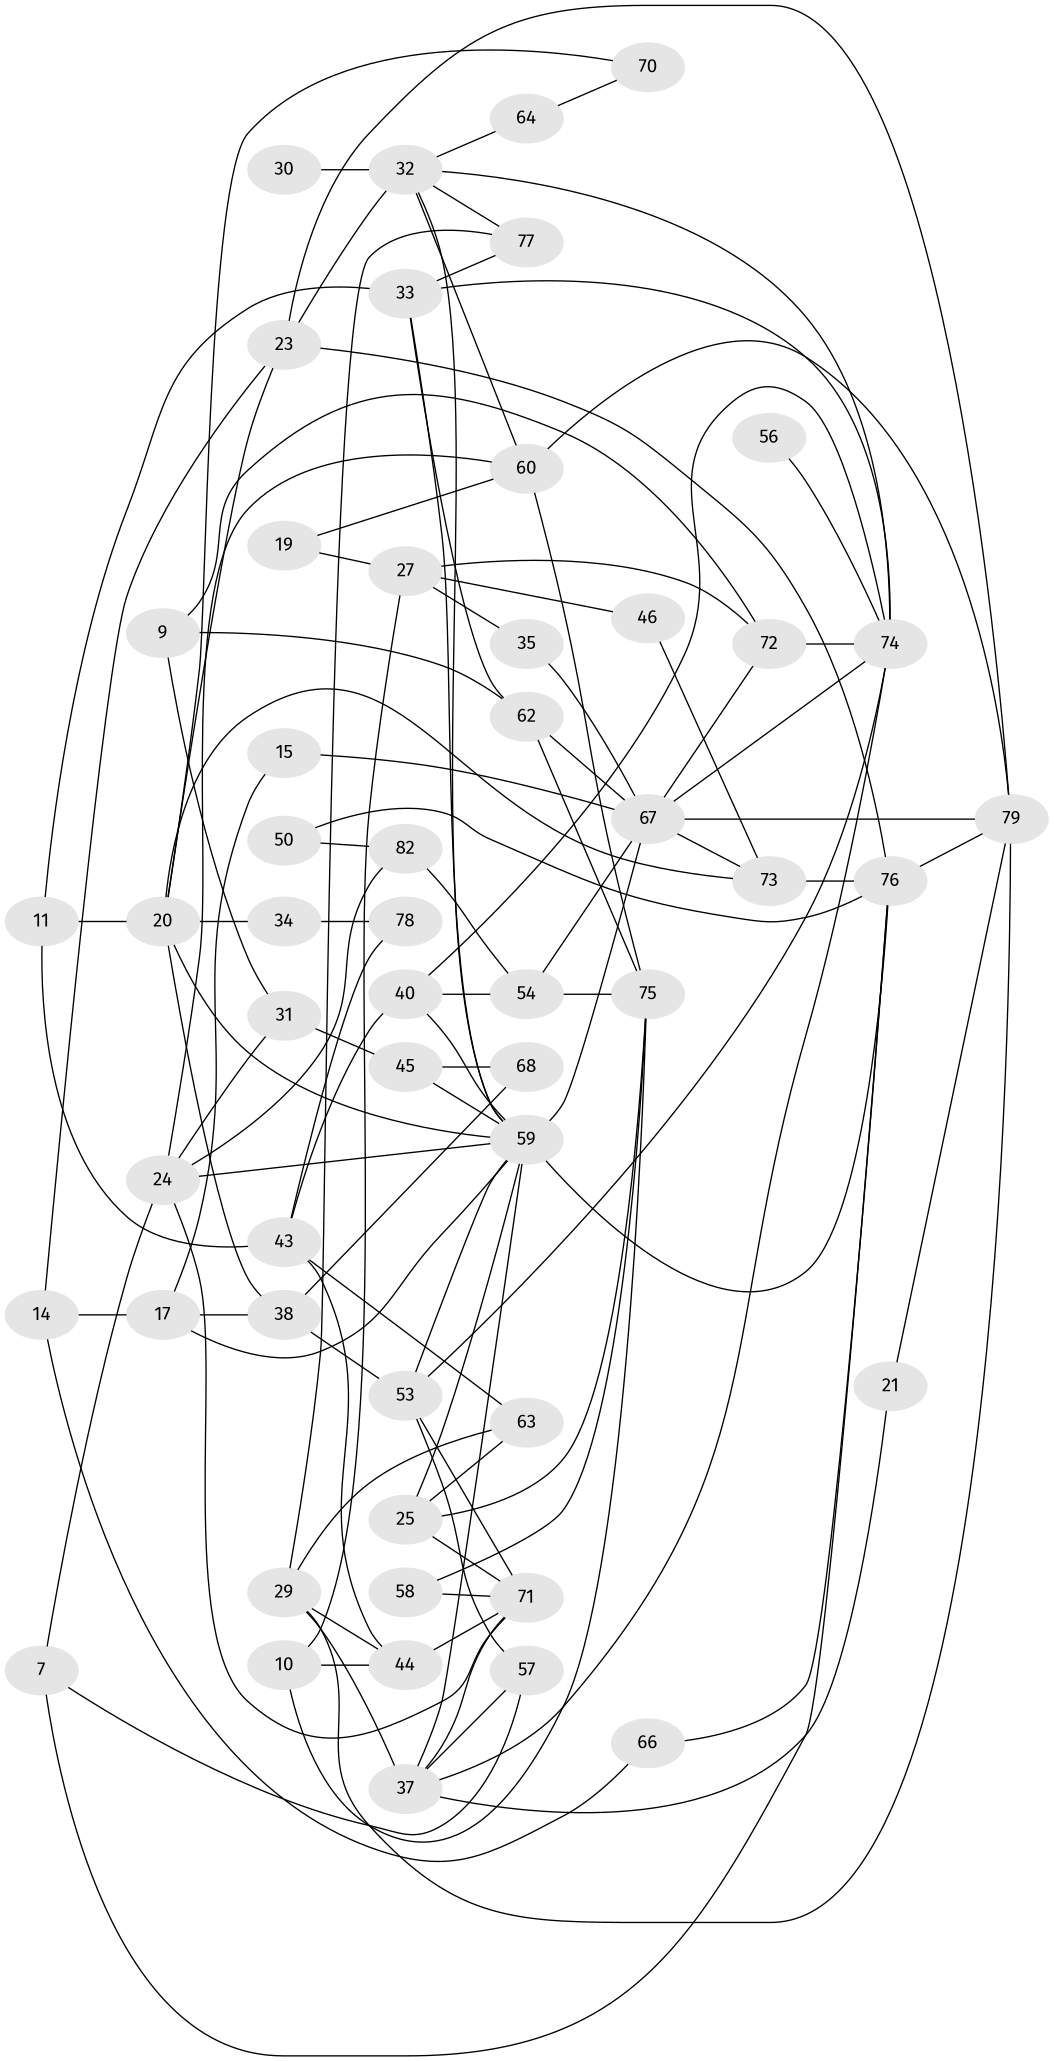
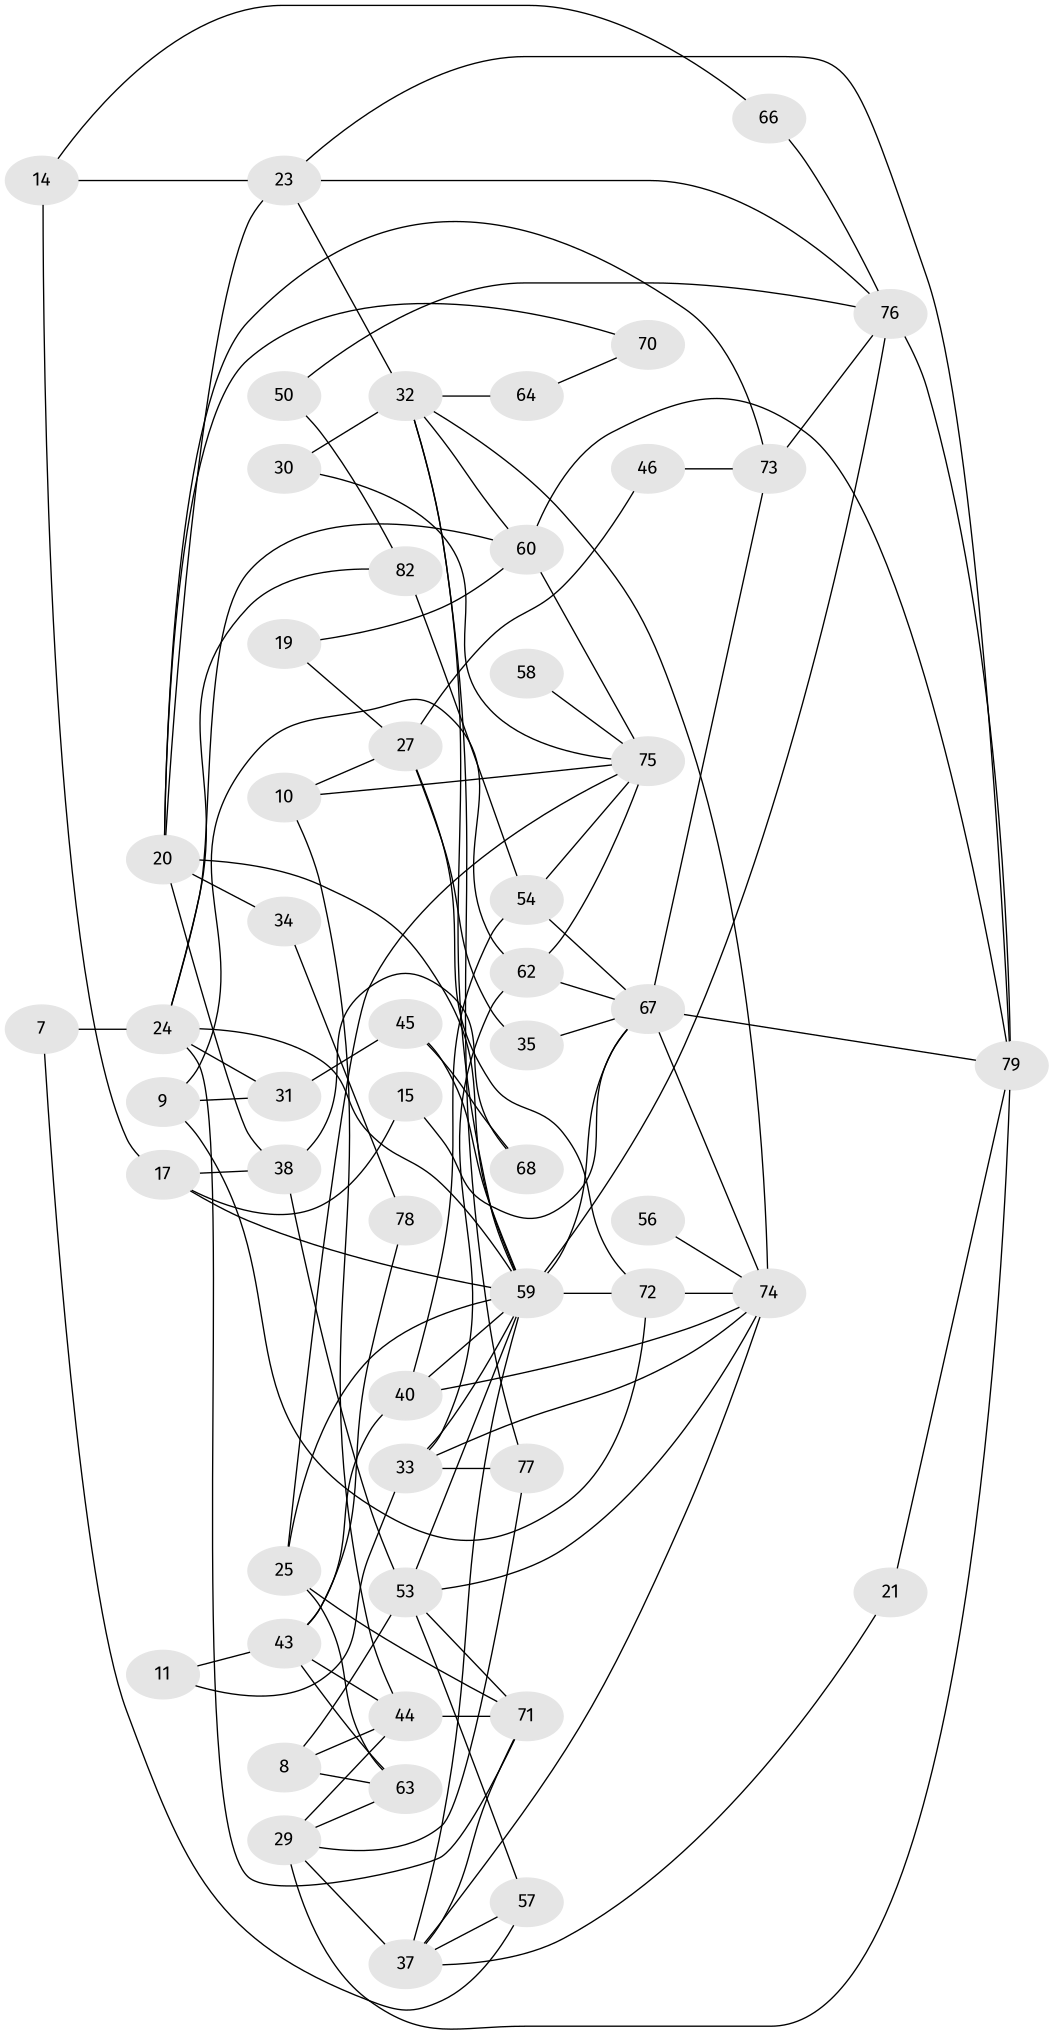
edge "30" -- "75": added
edge "72" -- "67": now "72" -- "59"
edge "11" -- "20": removed
edge "58" -- "71": removed
node "8": added
edge "76" -- "7": removed
